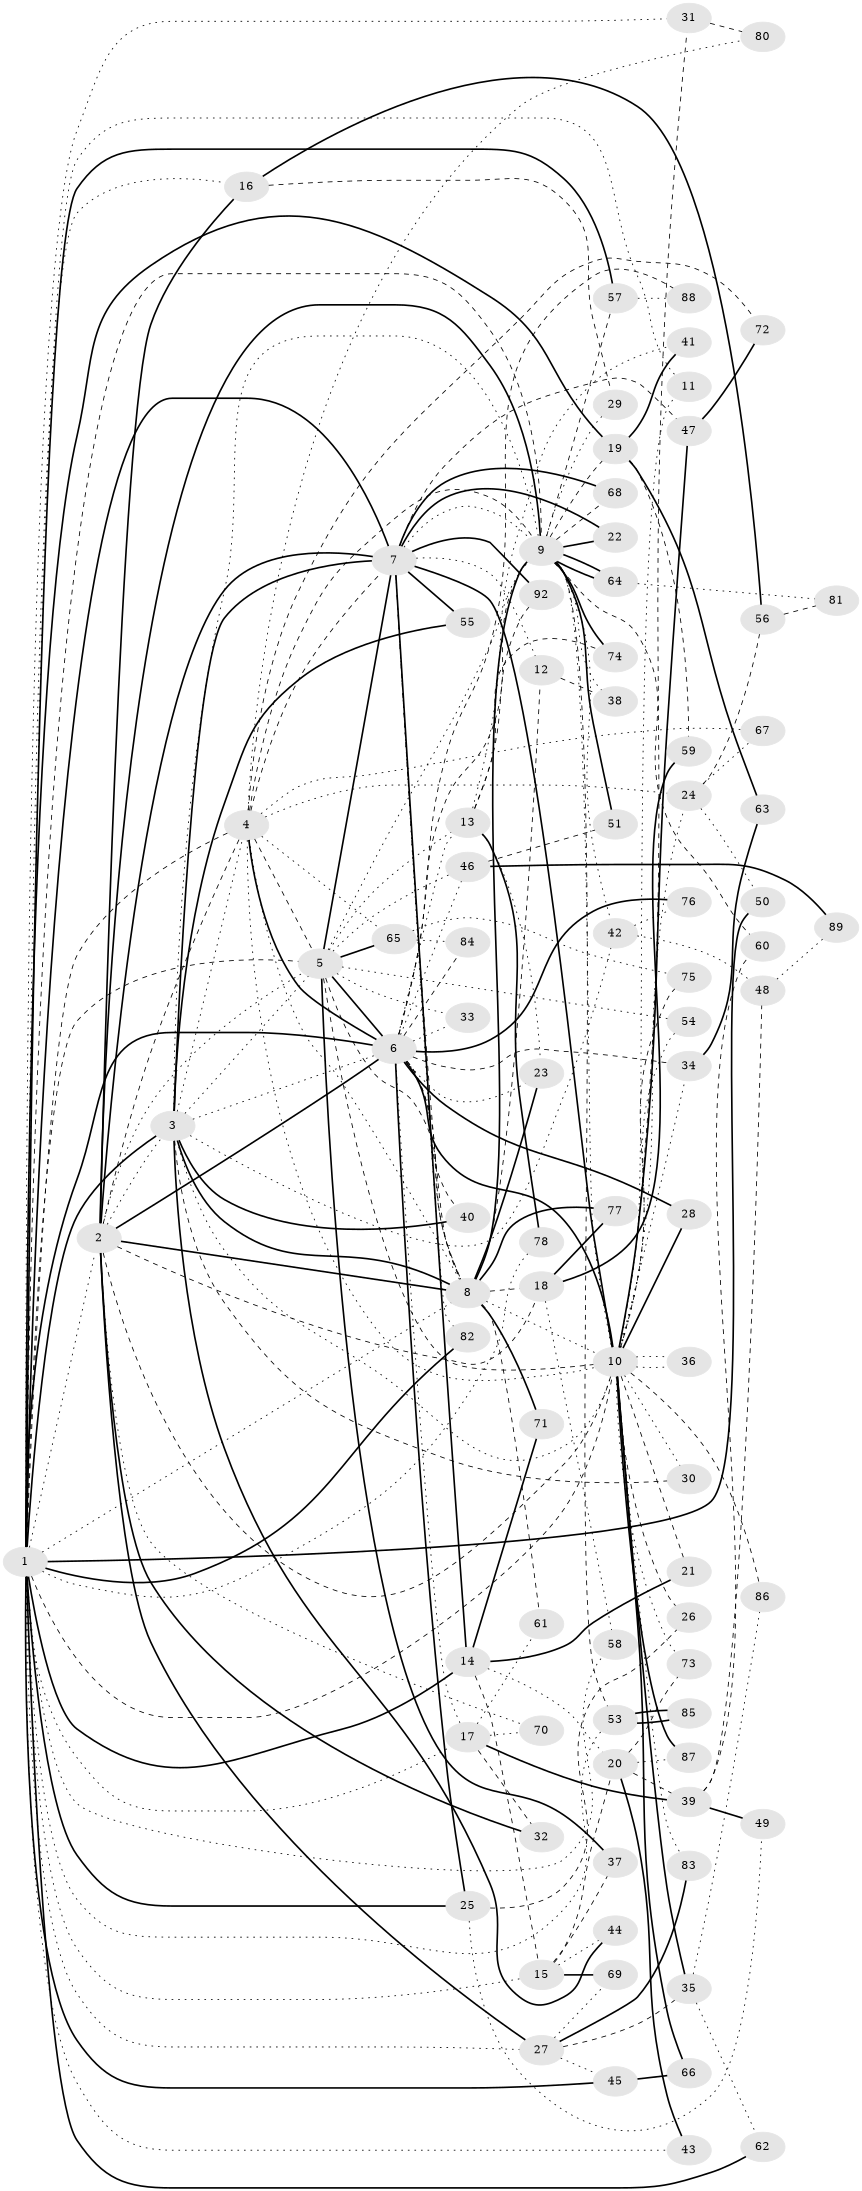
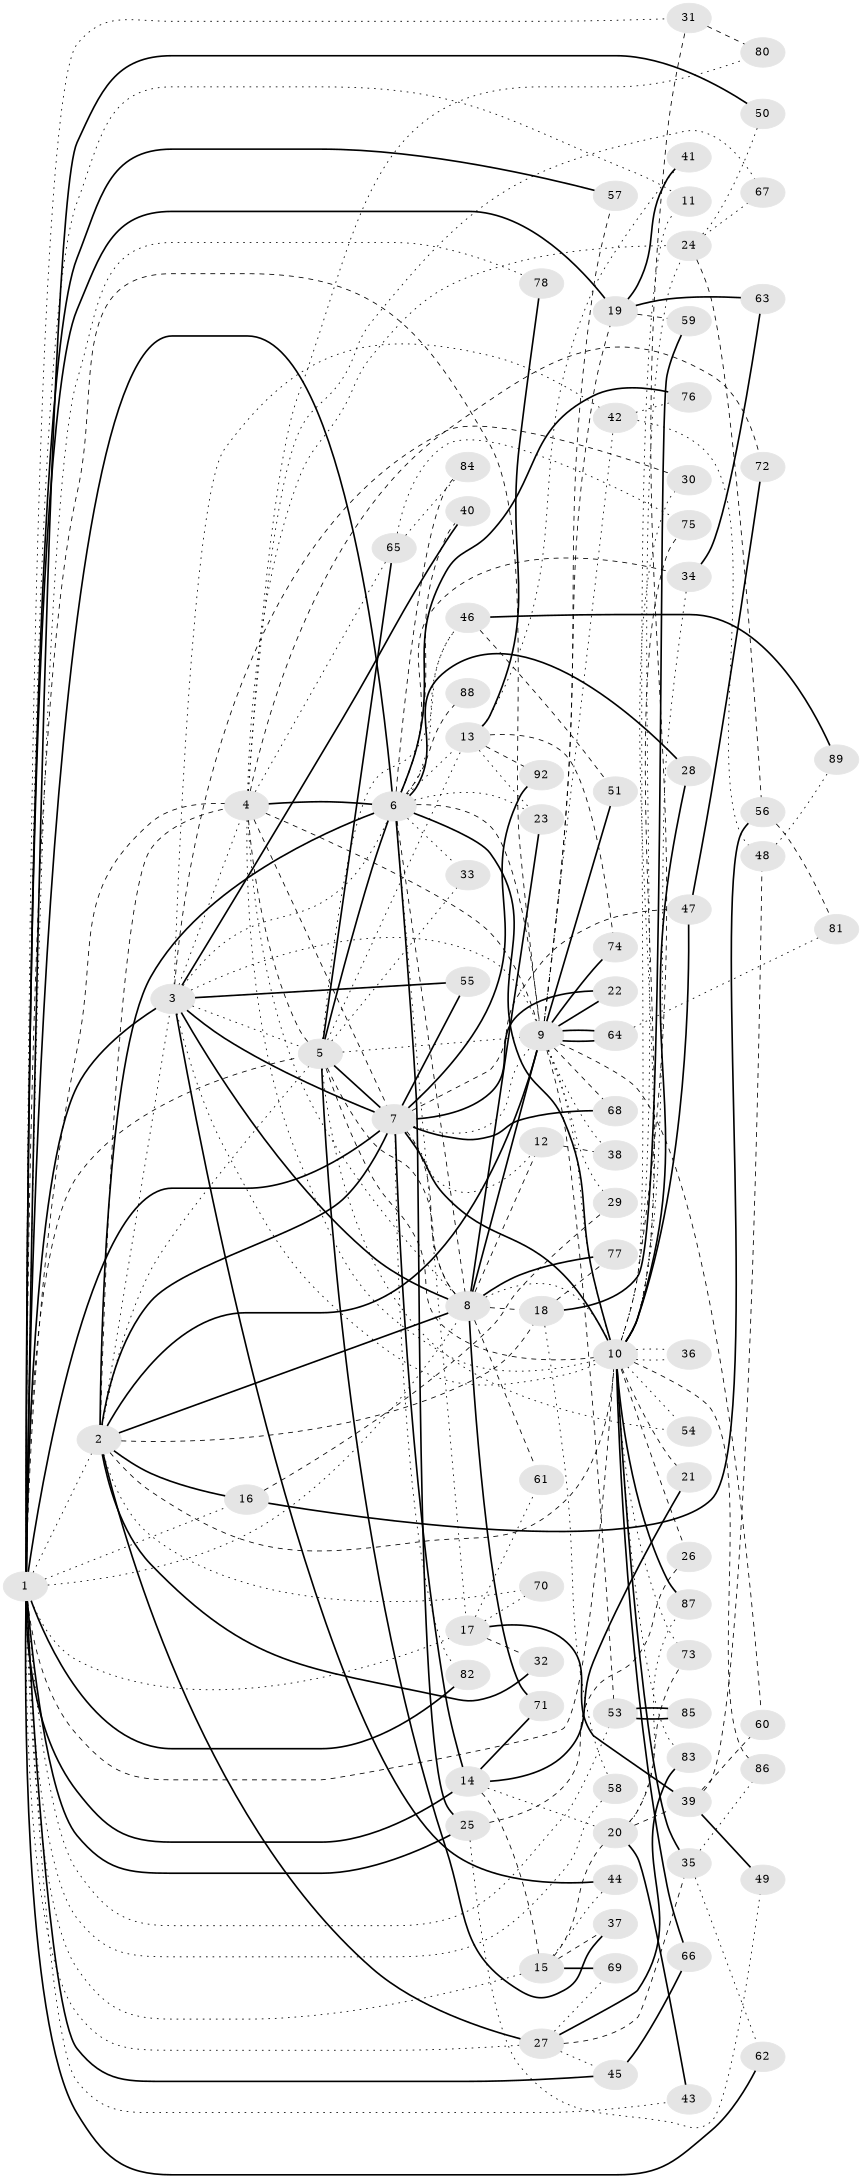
edge "57" -- "88": removed
edge "77" -- "18": style bold -> dashed
